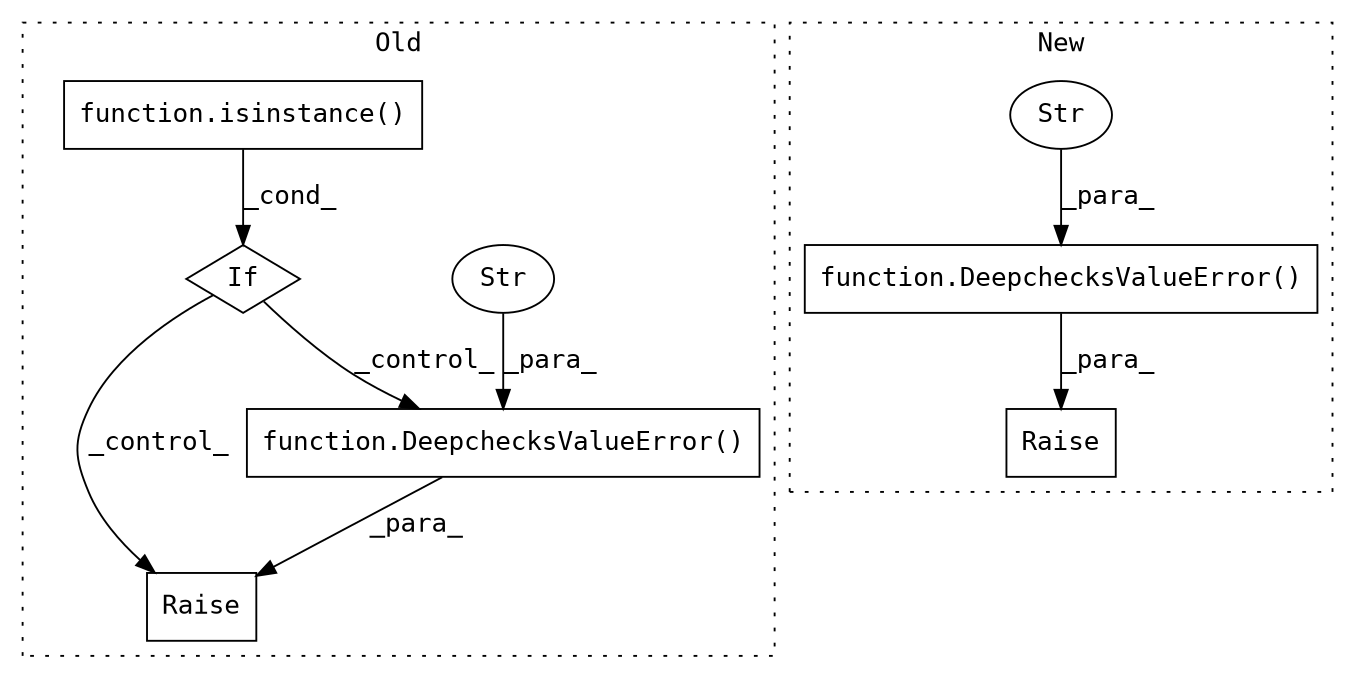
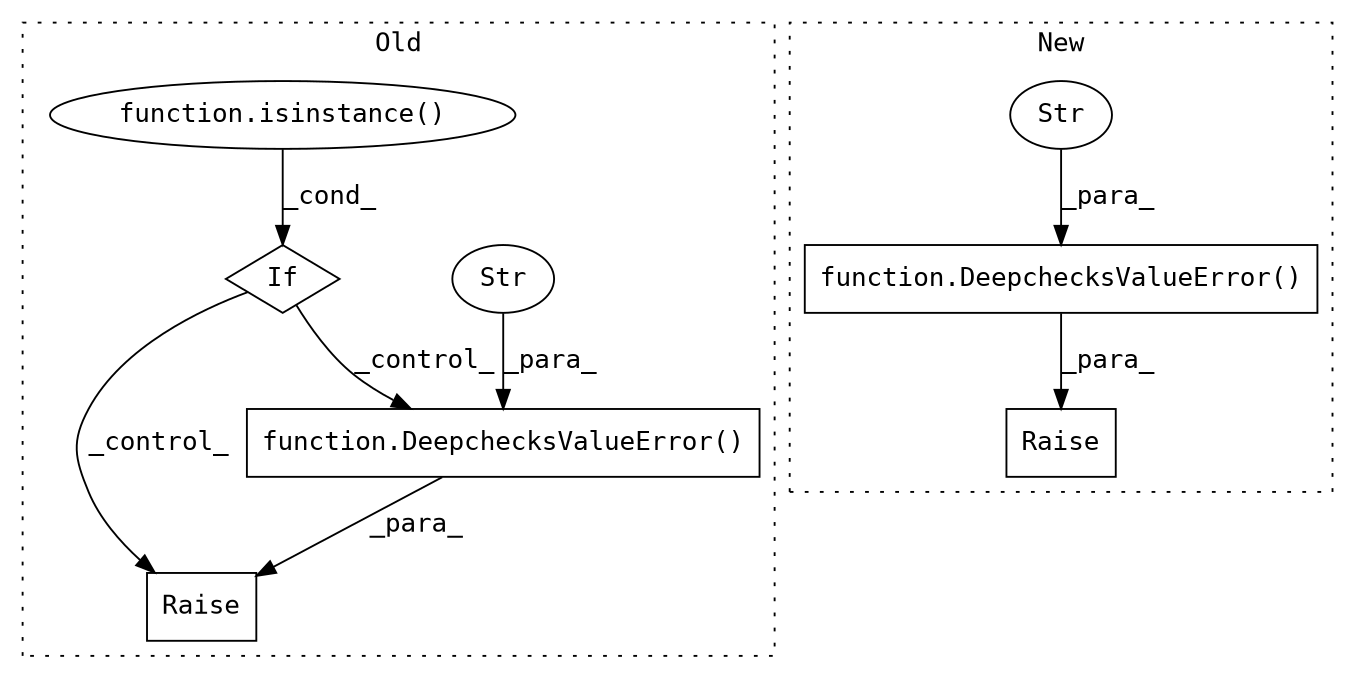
node "function.isinstance()": shape box -> ellipse
